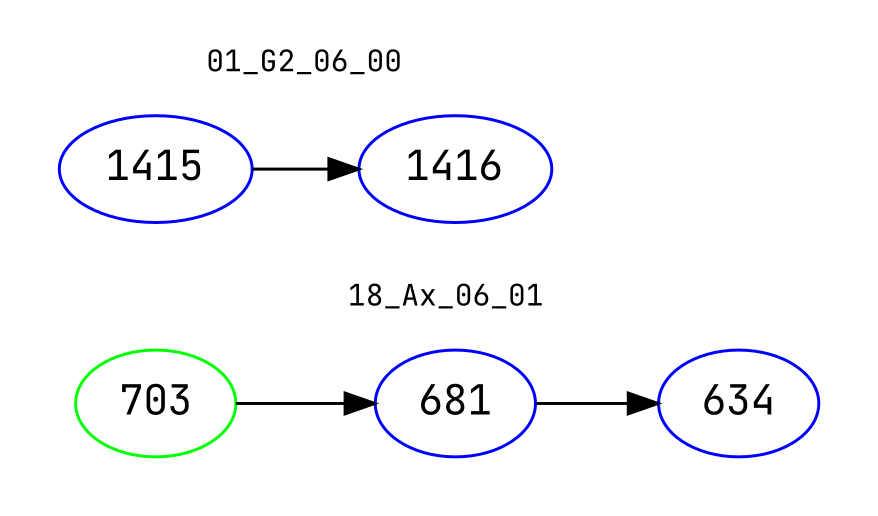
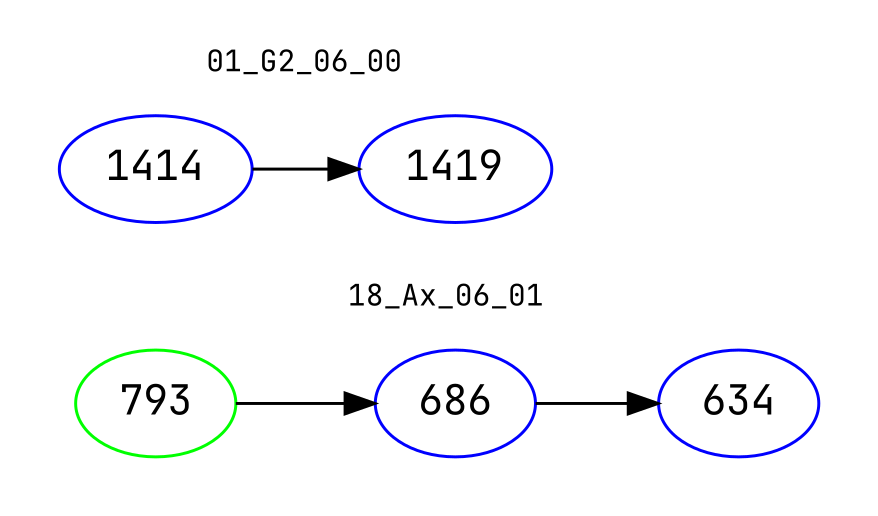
node "1415": label "1415" -> "1414"
node "1416": label "1416" -> "1419"
node "703": label "703" -> "793"
node "681": label "681" -> "686"
